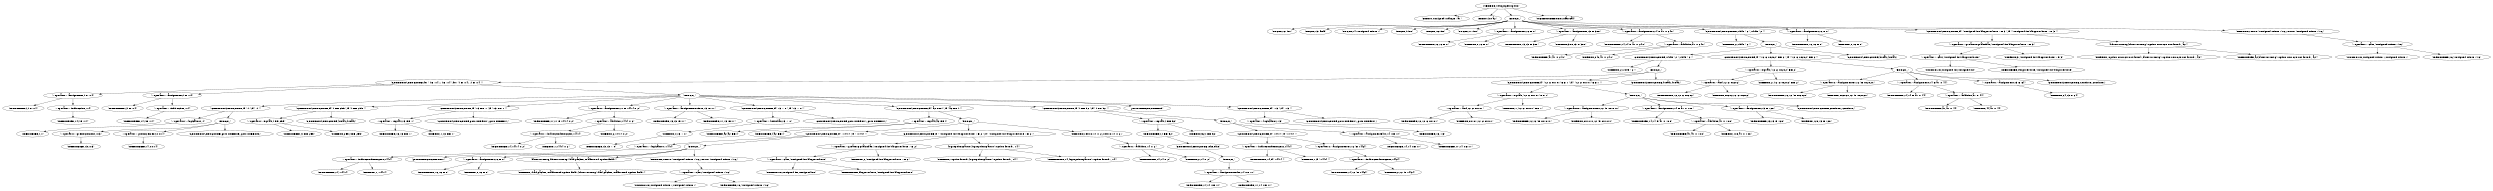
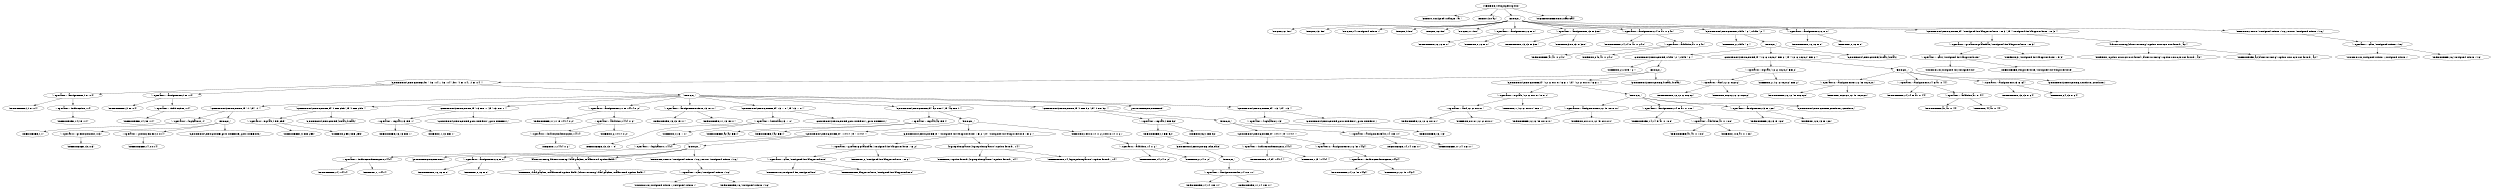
node "(LOCAL,v3: field)": label "(LOCAL,v3: field)" -> "(LOCAL,v3: int)"
node "(IDENTIFIER,v3,v3 = 64)": added
edge "(LITERAL,0,v3 < 0)" -> "(IDENTIFIER,v3,v3 < 0)": now "(<operator>.lessThan,v3 < 0)" -> "(IDENTIFIER,v3,v3 < 0)"
node "(IDENTIFIER,v4,v4[1] + 2)": removed
